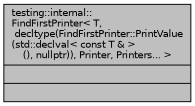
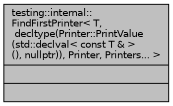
node "testing::internal::": text "decltype(FindFirstPrinter::PrintValue" -> "decltype(Printer::PrintValue"
